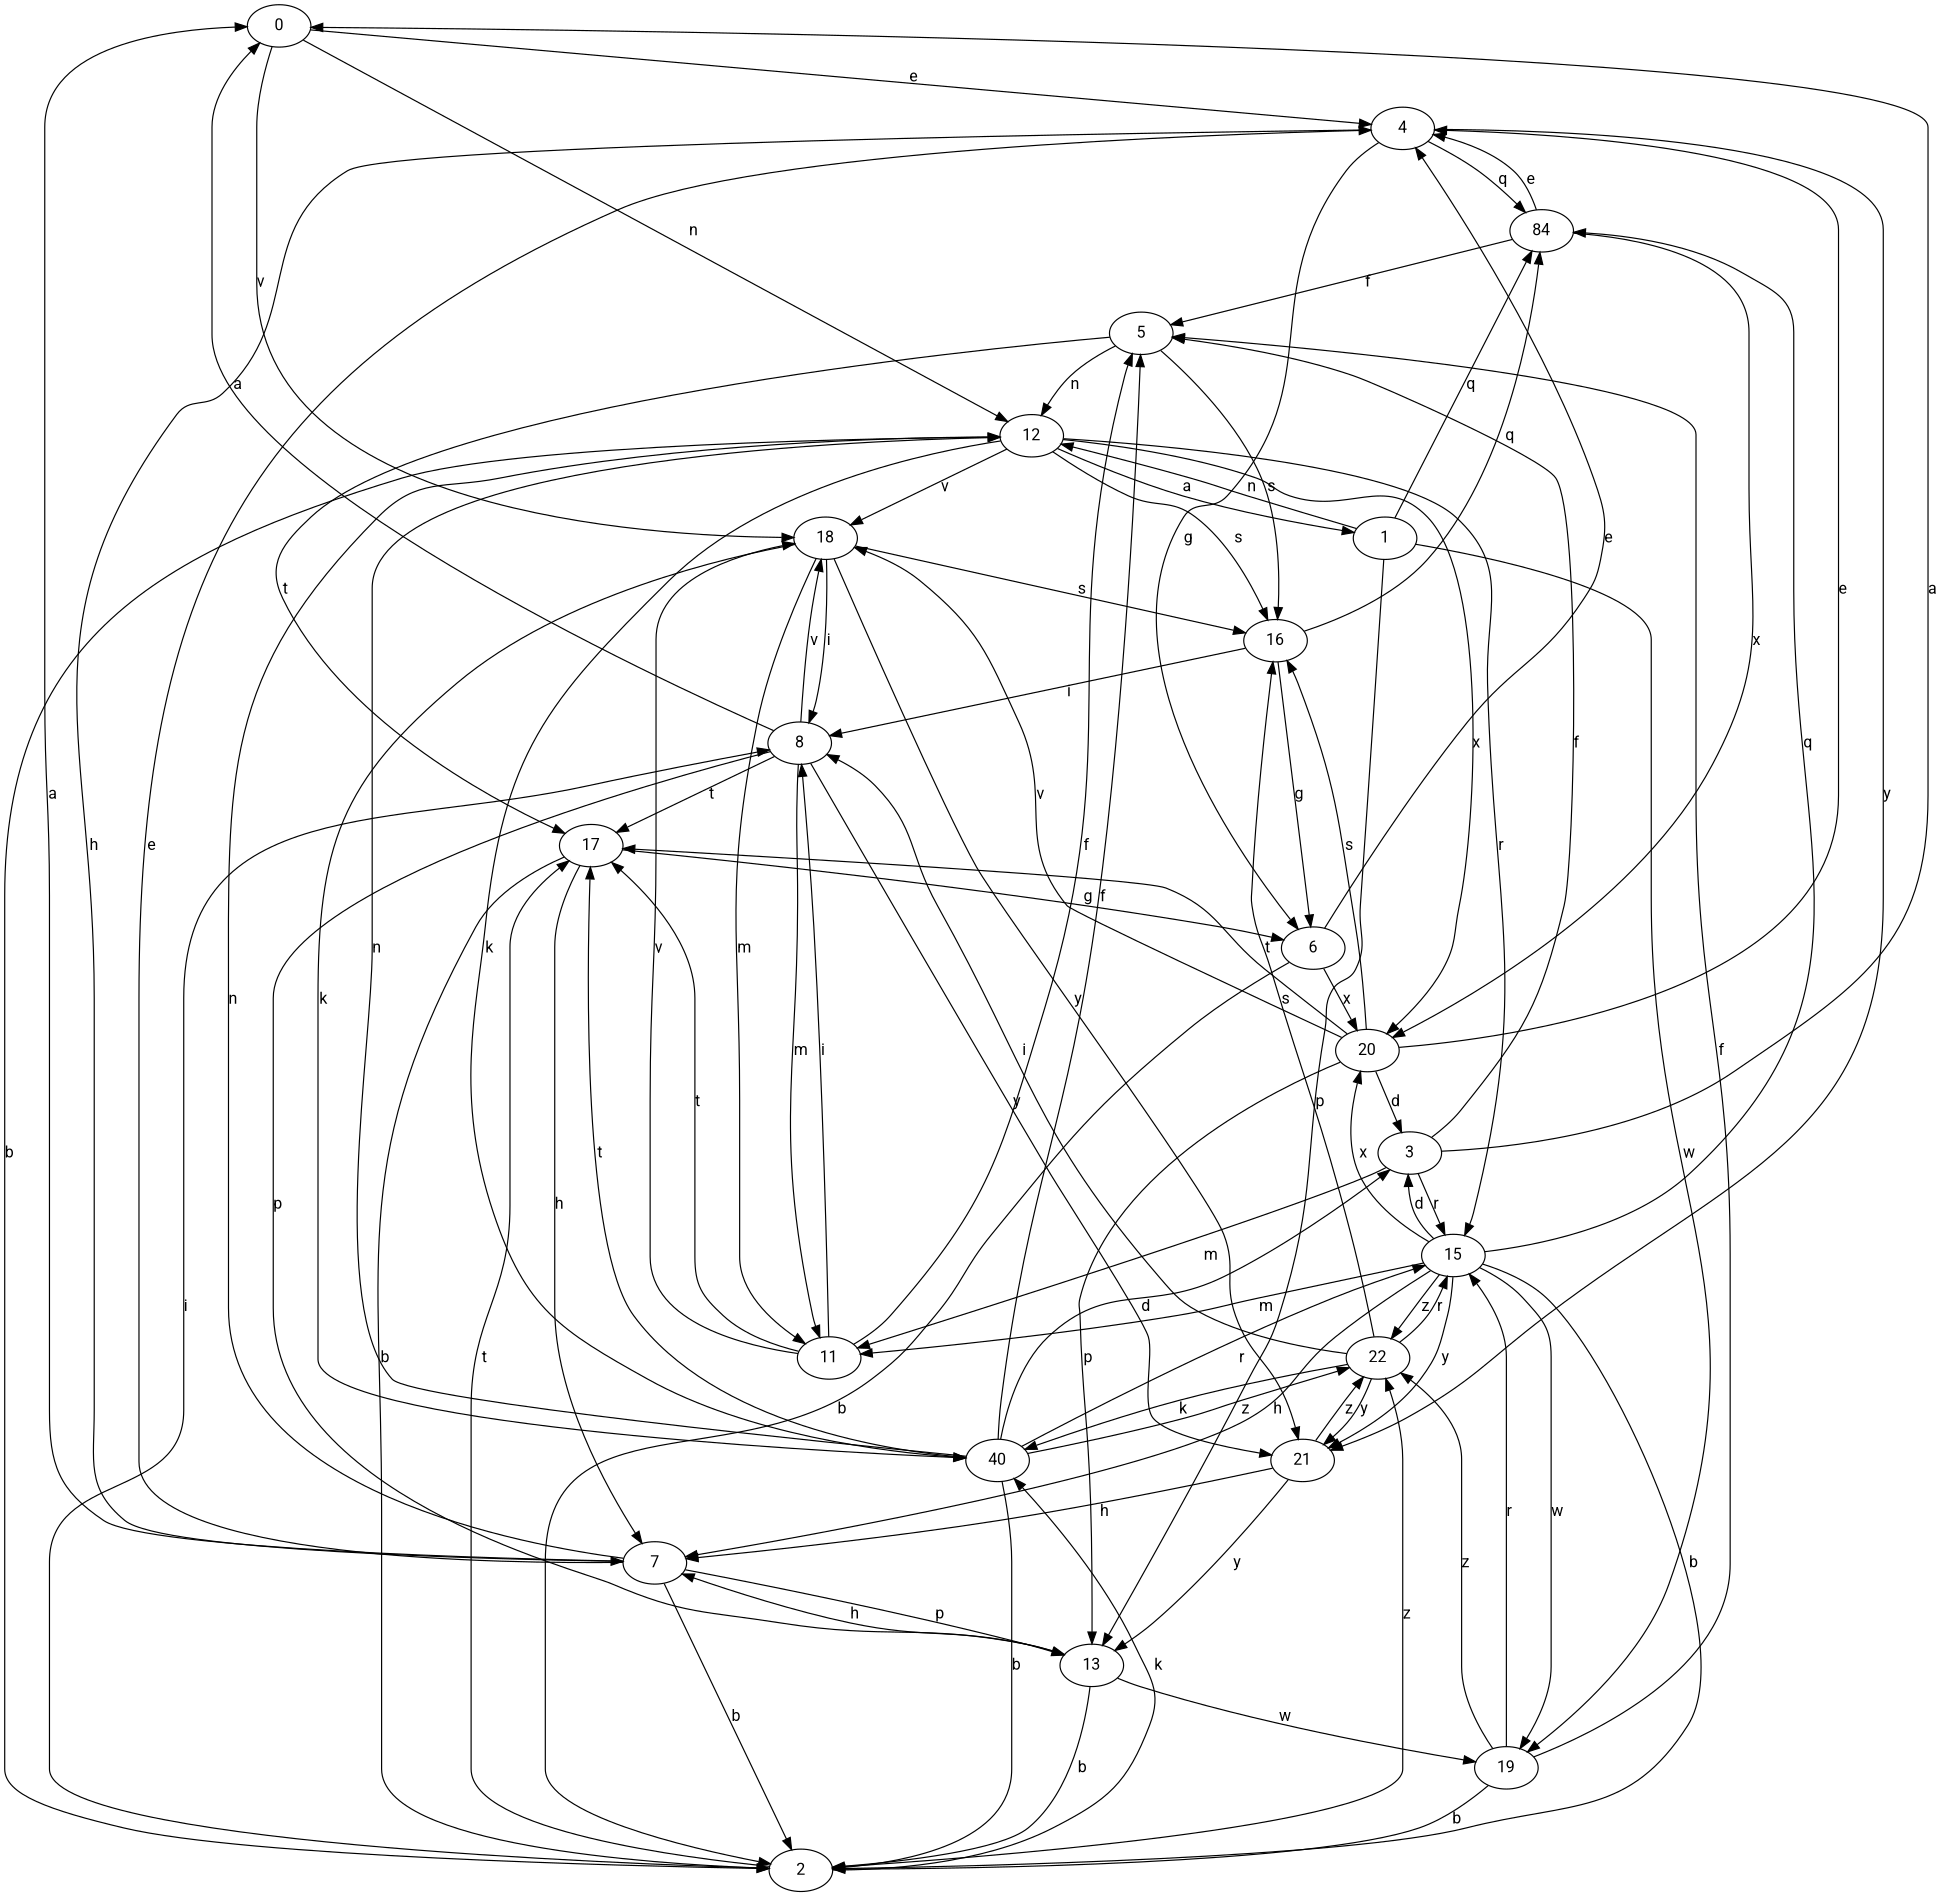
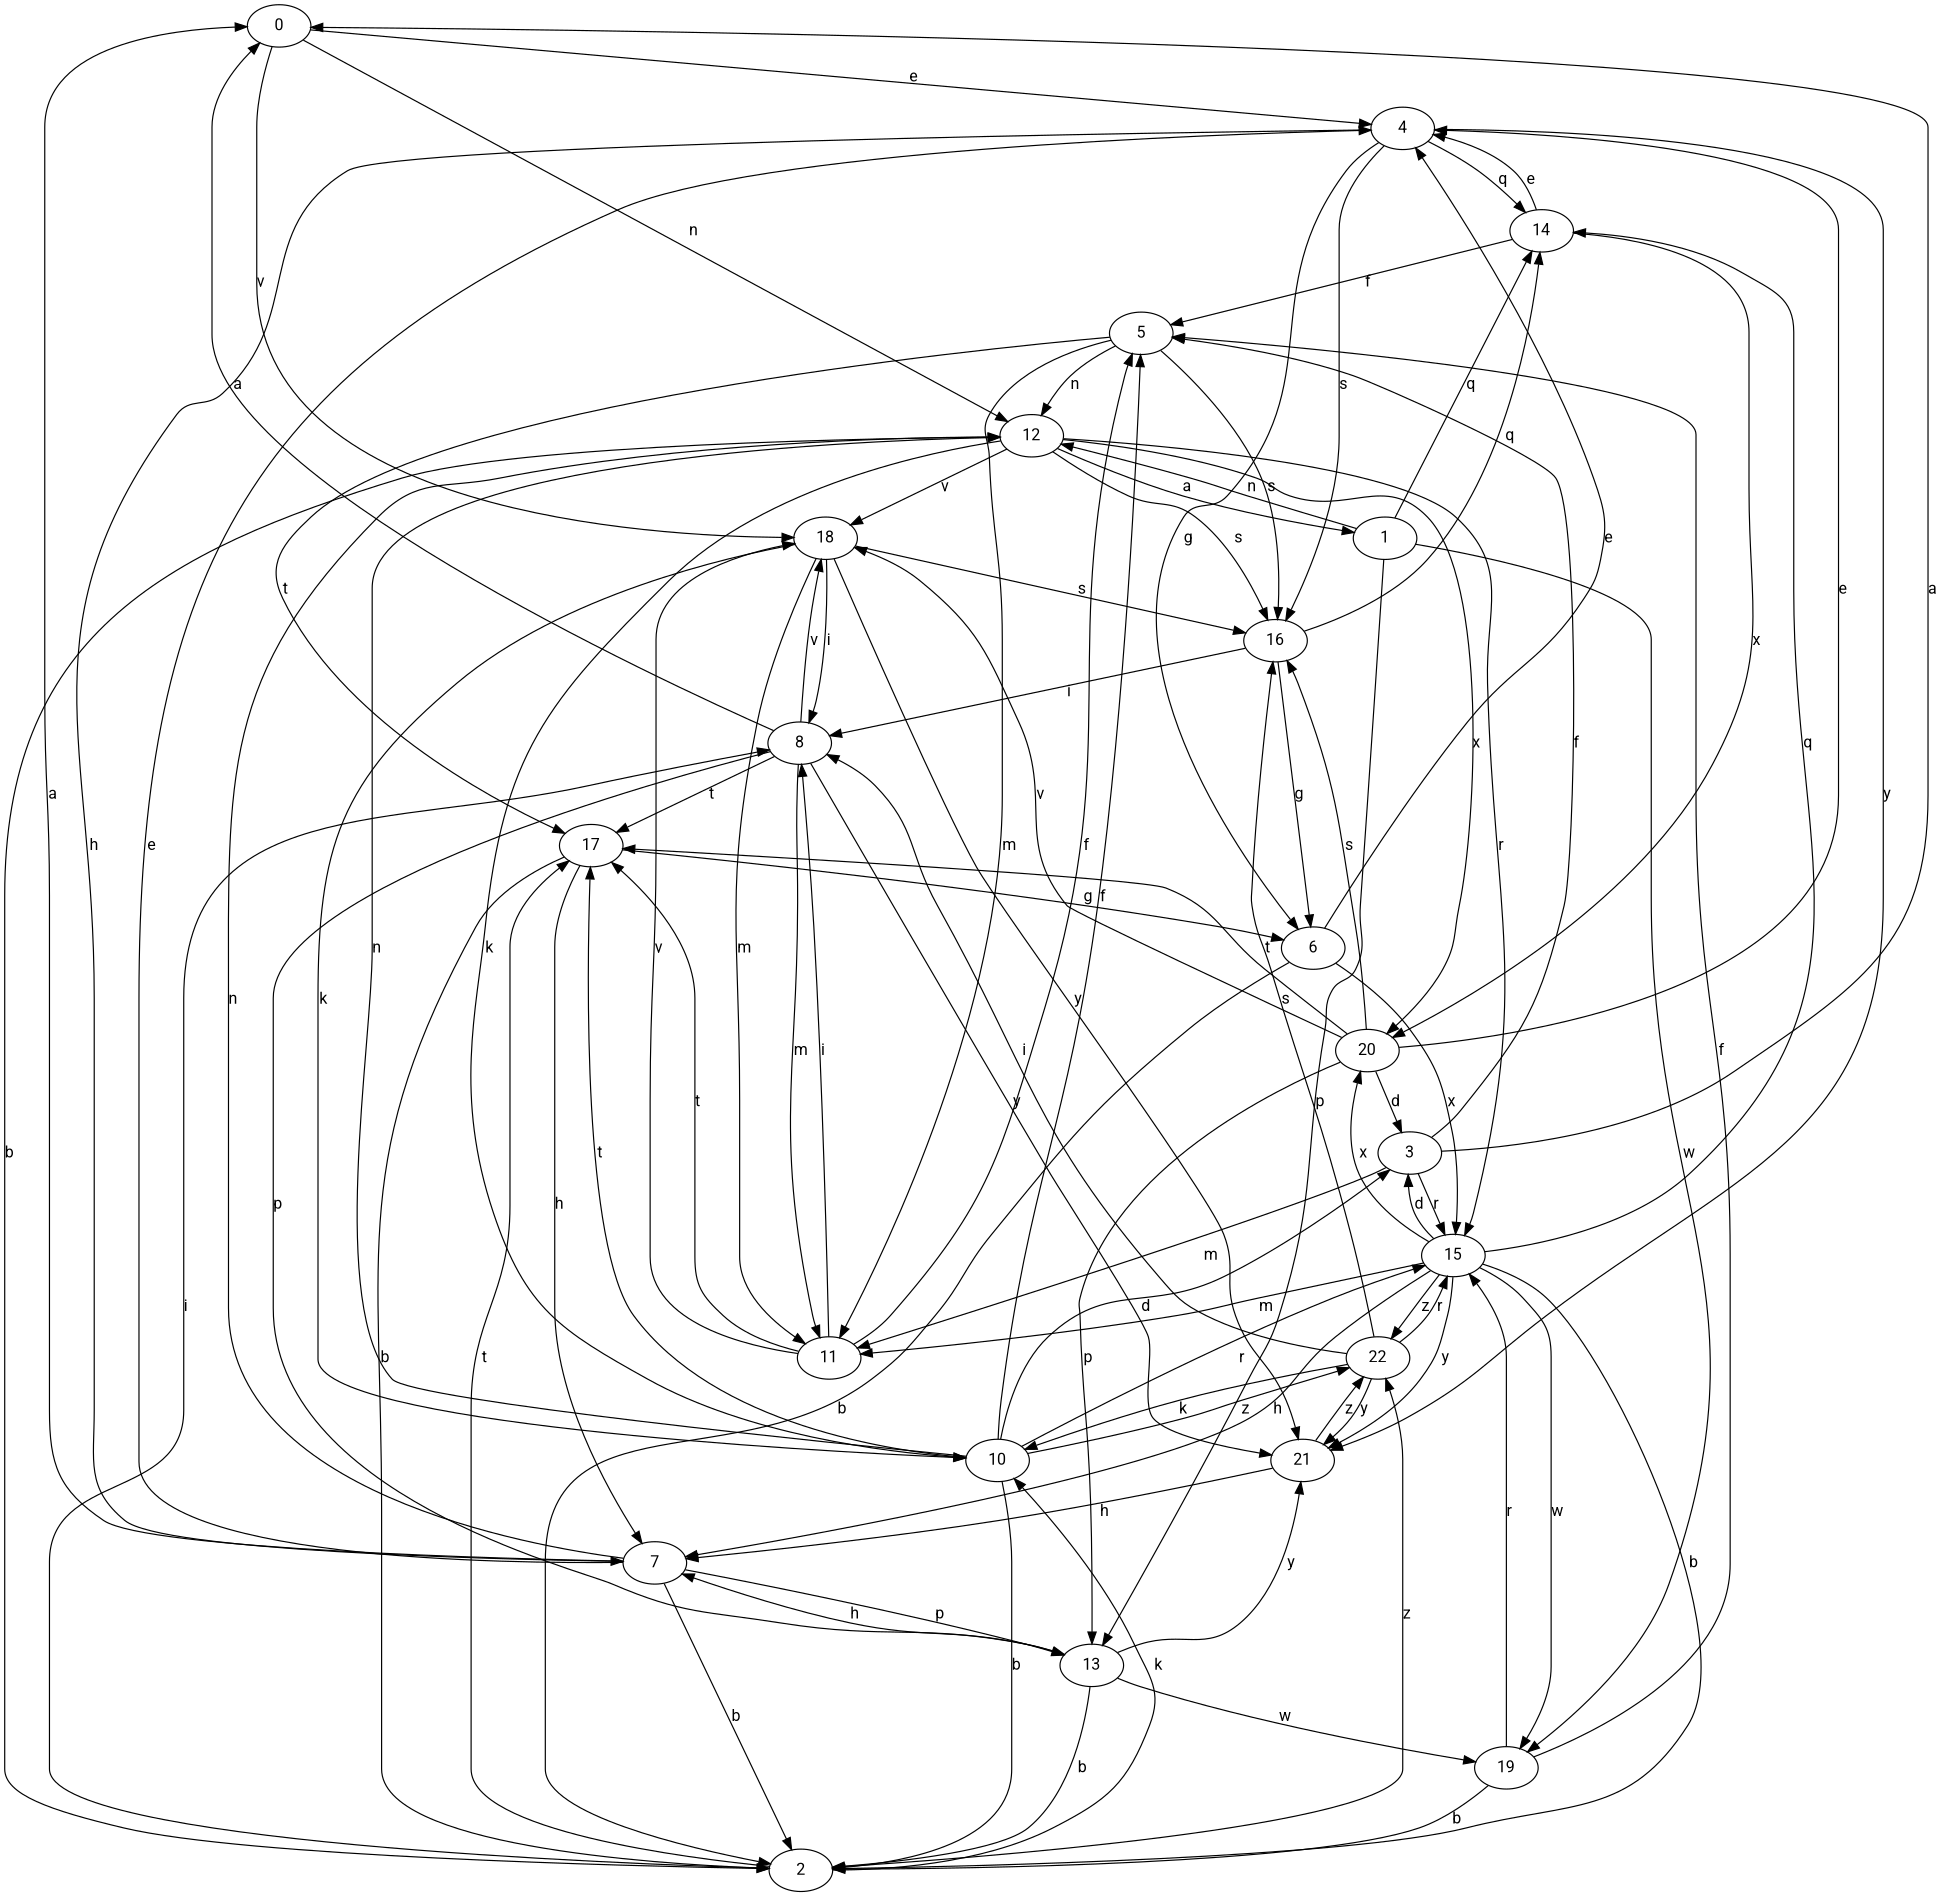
node "84": label "84" -> "14"
edge "4" -> "16": added, label "s"
edge "5" -> "11": added, label "m"
edge "6" -> "20": now "6" -> "15"
node "40": label "40" -> "10"
edge "19" -> "22": removed, label "z"
edge "21" -> "13": reversed
